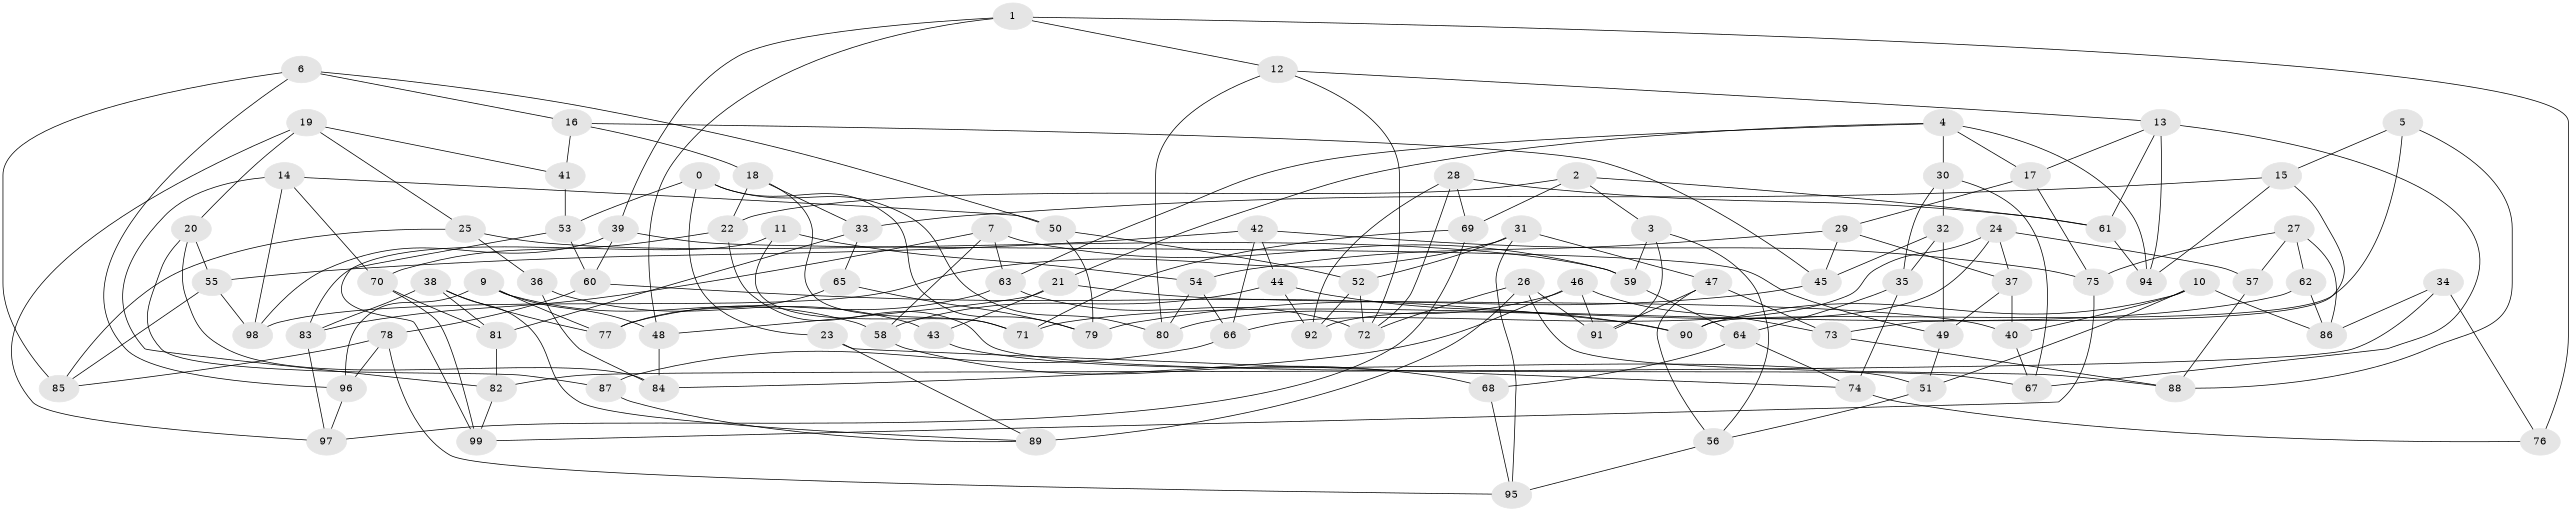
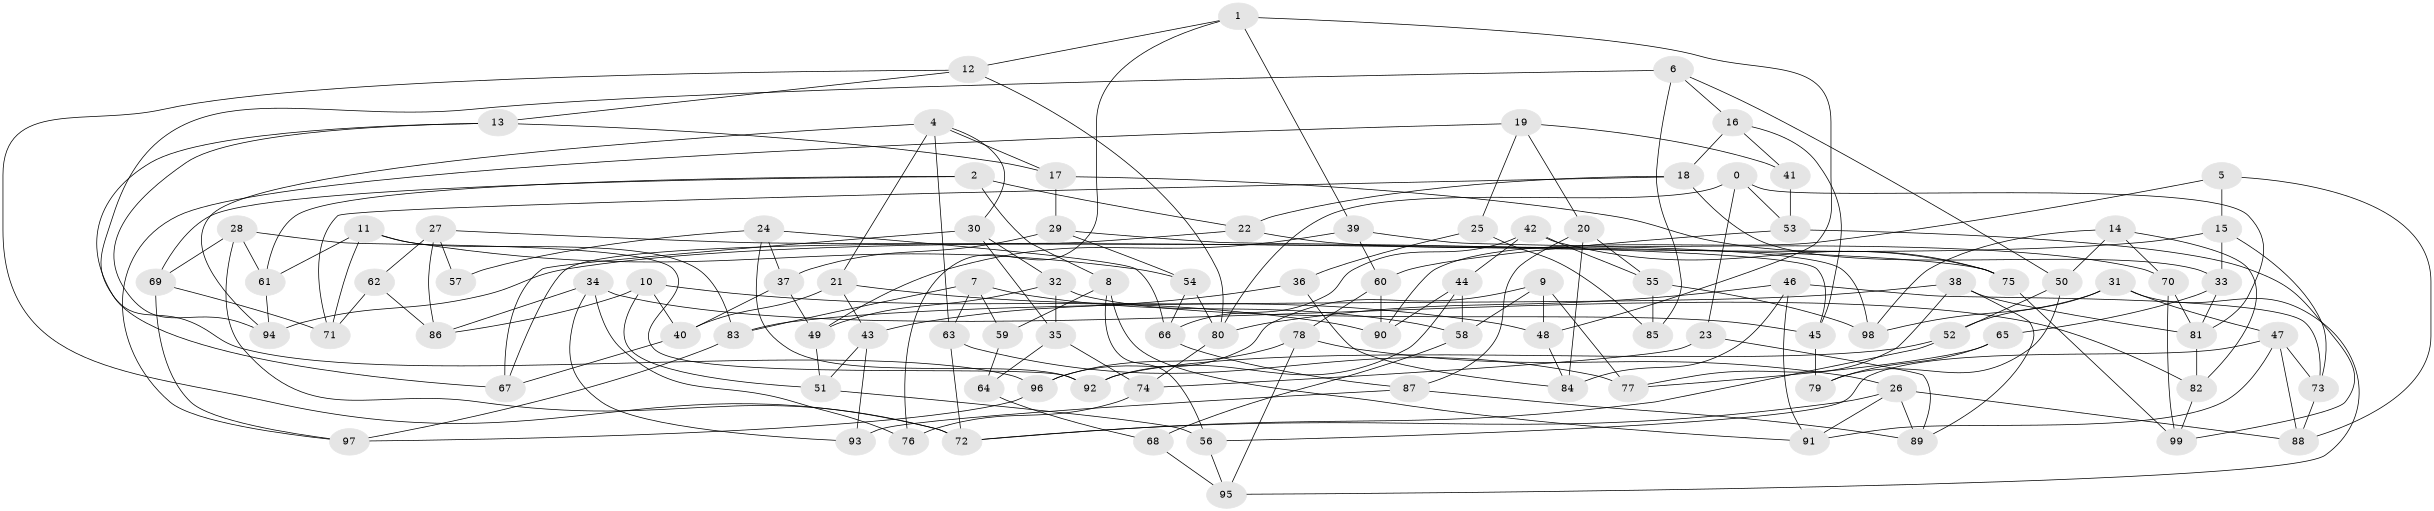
edge "13" -- "61": now "11" -- "61"
node "3": label "3" -> "8"
edge "0" -- "79": now "0" -- "81"
edge "25" -- "59": removed
edge "57" -- "88": now "47" -- "88"
edge "64" -- "74": now "80" -- "74"
edge "78" -- "85": now "78" -- "26"
node "93": added
